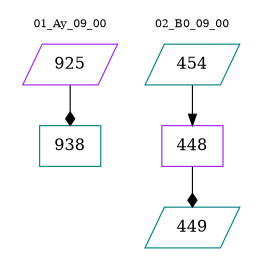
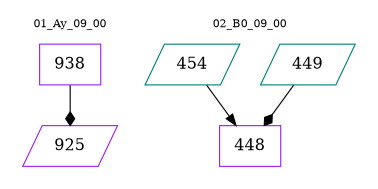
edge "925" -> "938": reversed
node "938": color teal -> purple
edge "448" -> "449": reversed
